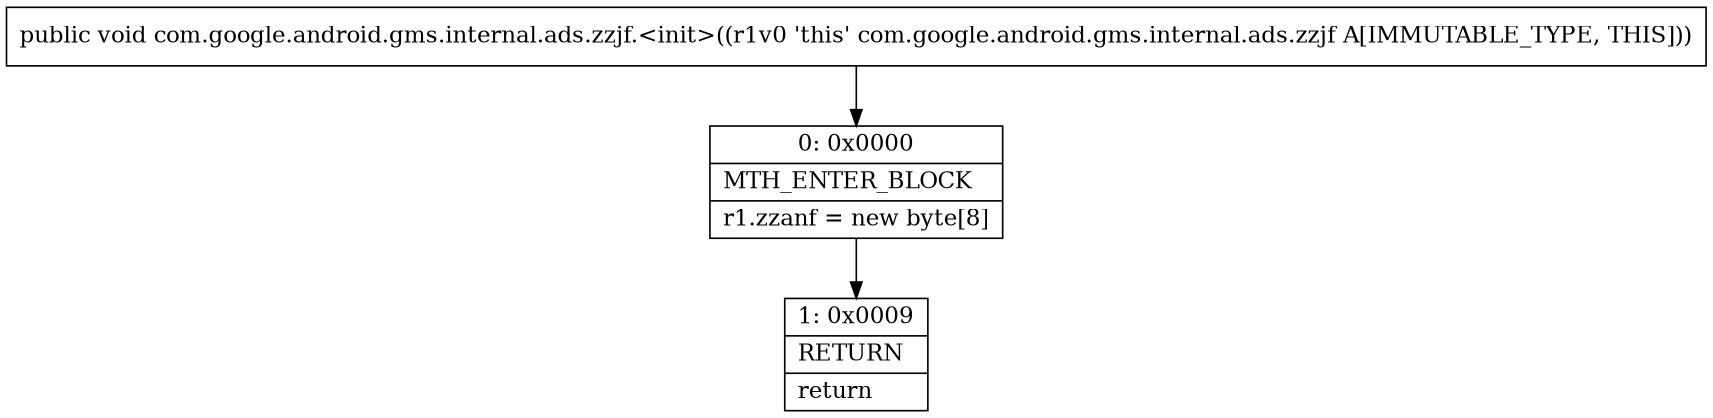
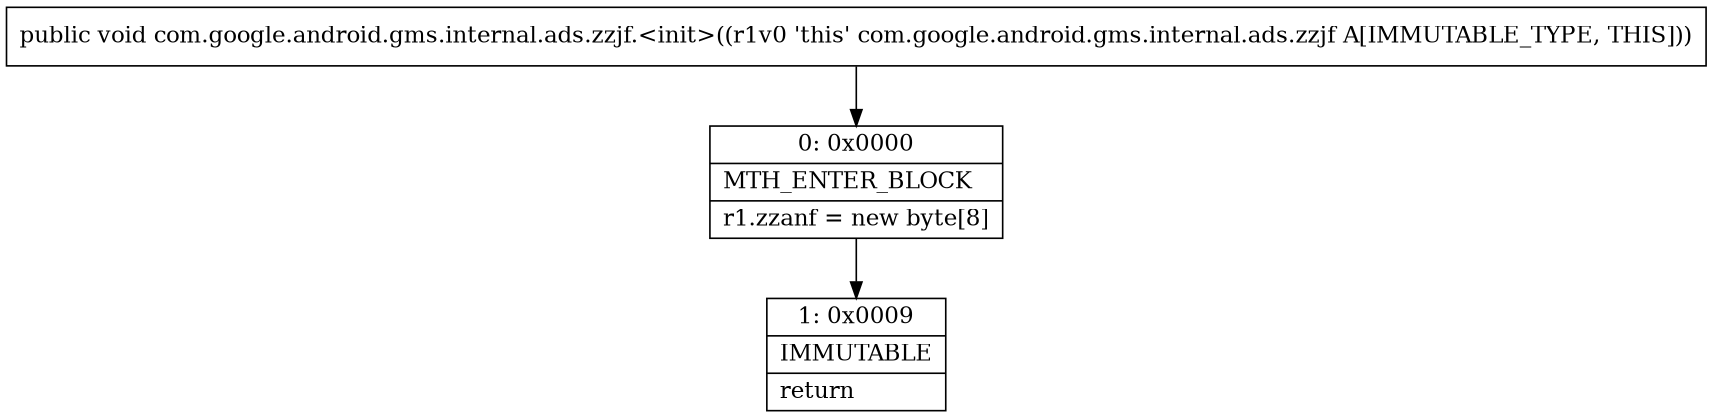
node "1: 0x0009": text "RETURN" -> "IMMUTABLE"
